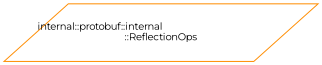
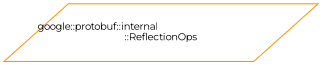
node "internal::protobuf::internal ::ReflectionOps": label "internal::protobuf::internal ::ReflectionOps" -> "google::protobuf::internal ::ReflectionOps"
